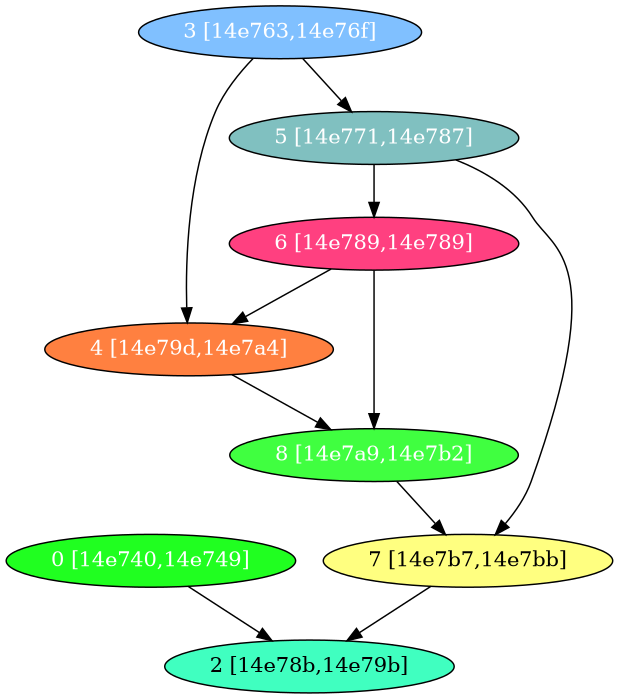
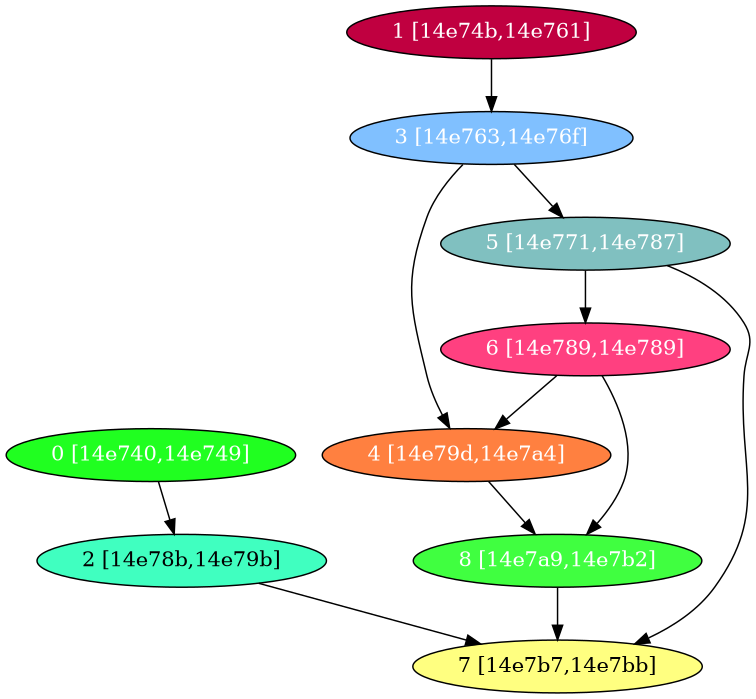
node "1 [14e74b,14e761]": added
edge "7 [14e7b7,14e7bb]" -> "2 [14e78b,14e79b]": reversed
